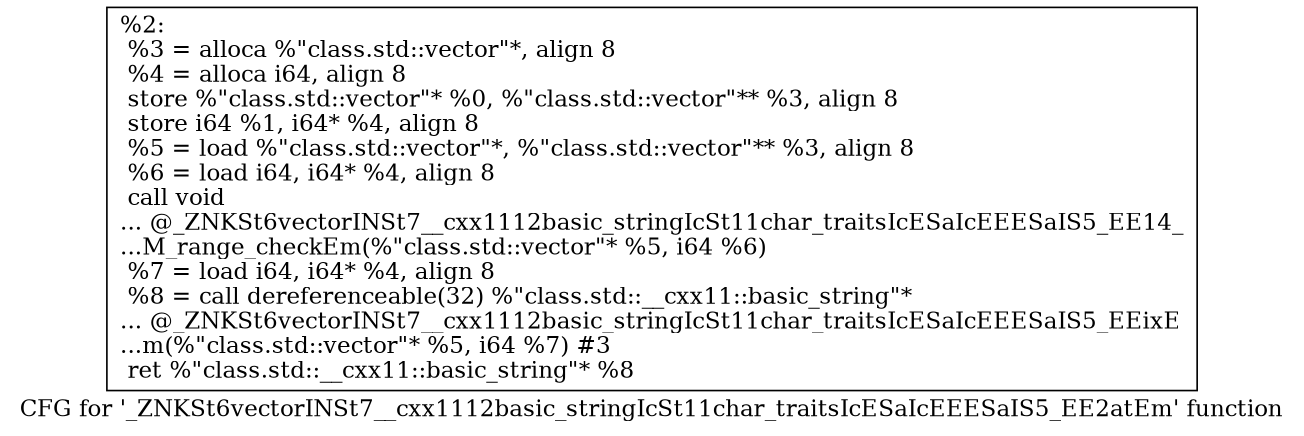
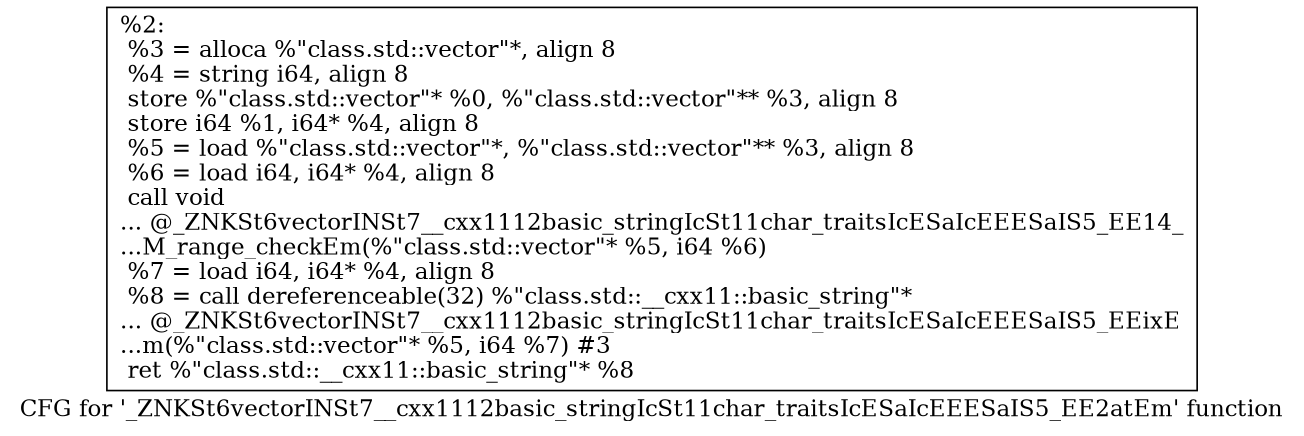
node "%2:": text "%4 = alloca i64, align 8" -> "%4 = string i64, align 8"
